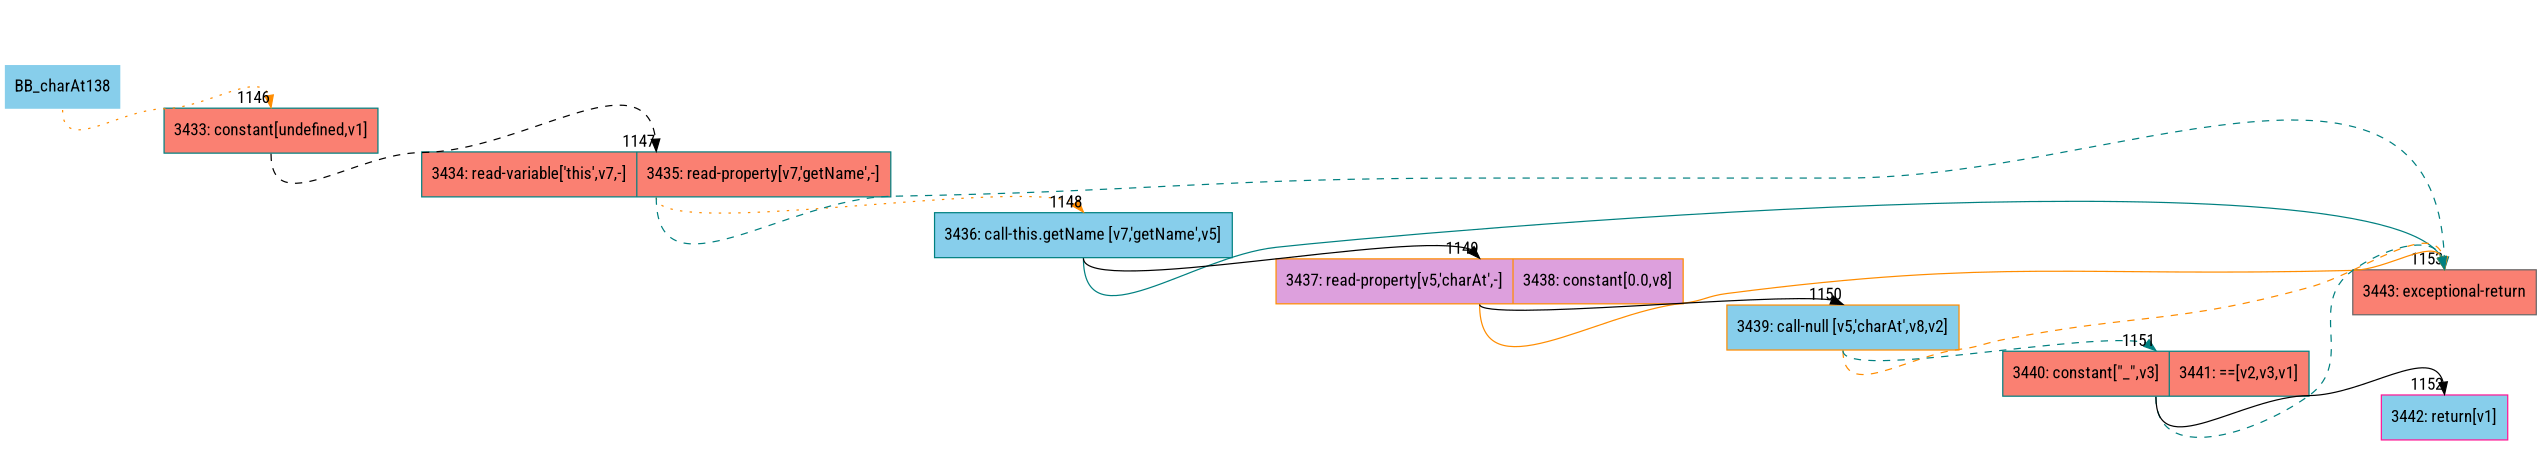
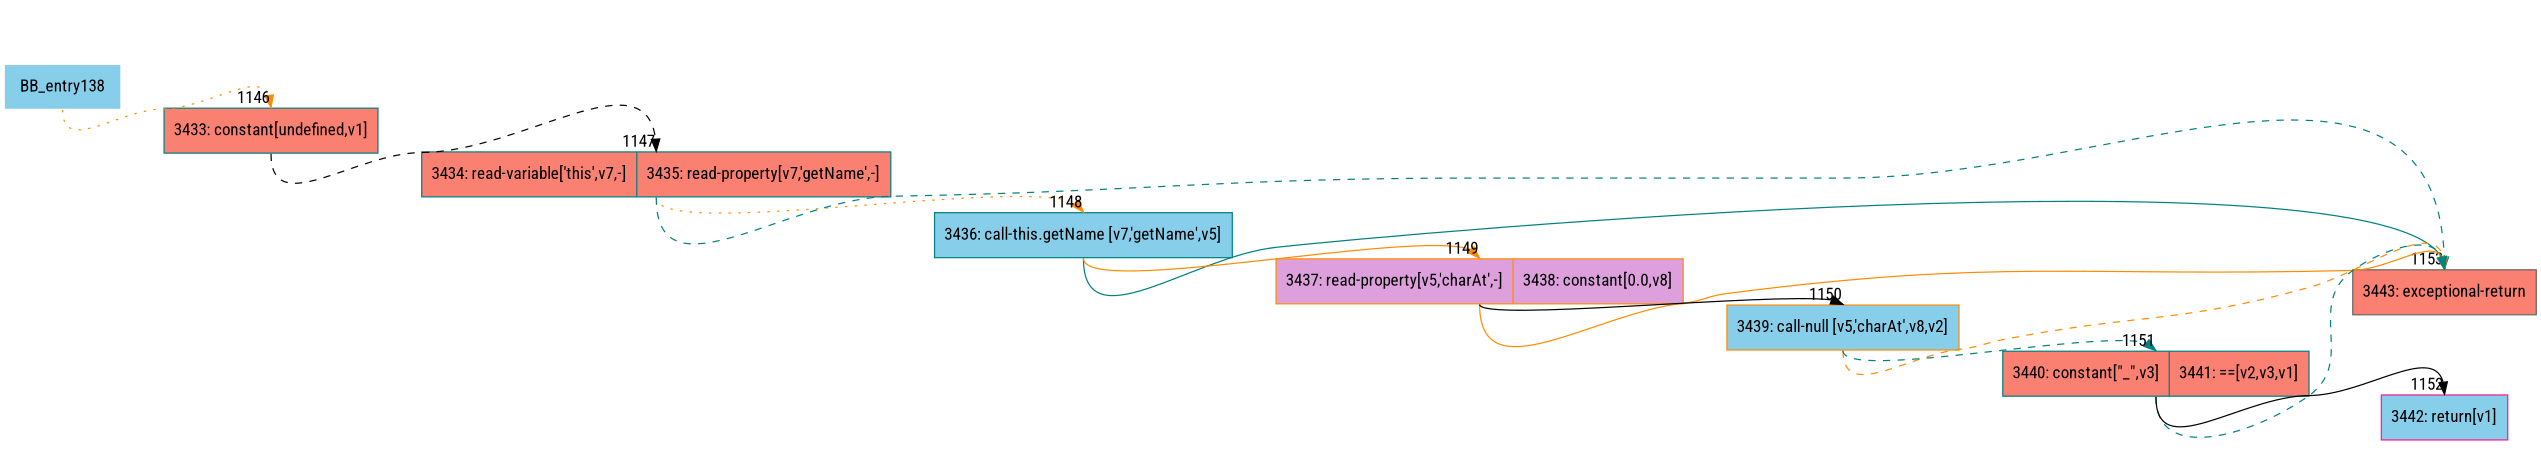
node "BB_charAt138": label "BB_charAt138" -> "BB_entry138"
edge "3436: call-this.getName [v7,'getName',v5]" -> "3437: read-property[v5,'charAt',-]": color black -> darkorange
